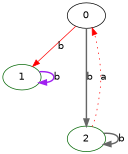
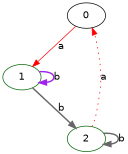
edge "0" -> "1": label "b" -> "a"
edge "0" -> "2": now "1" -> "2"
